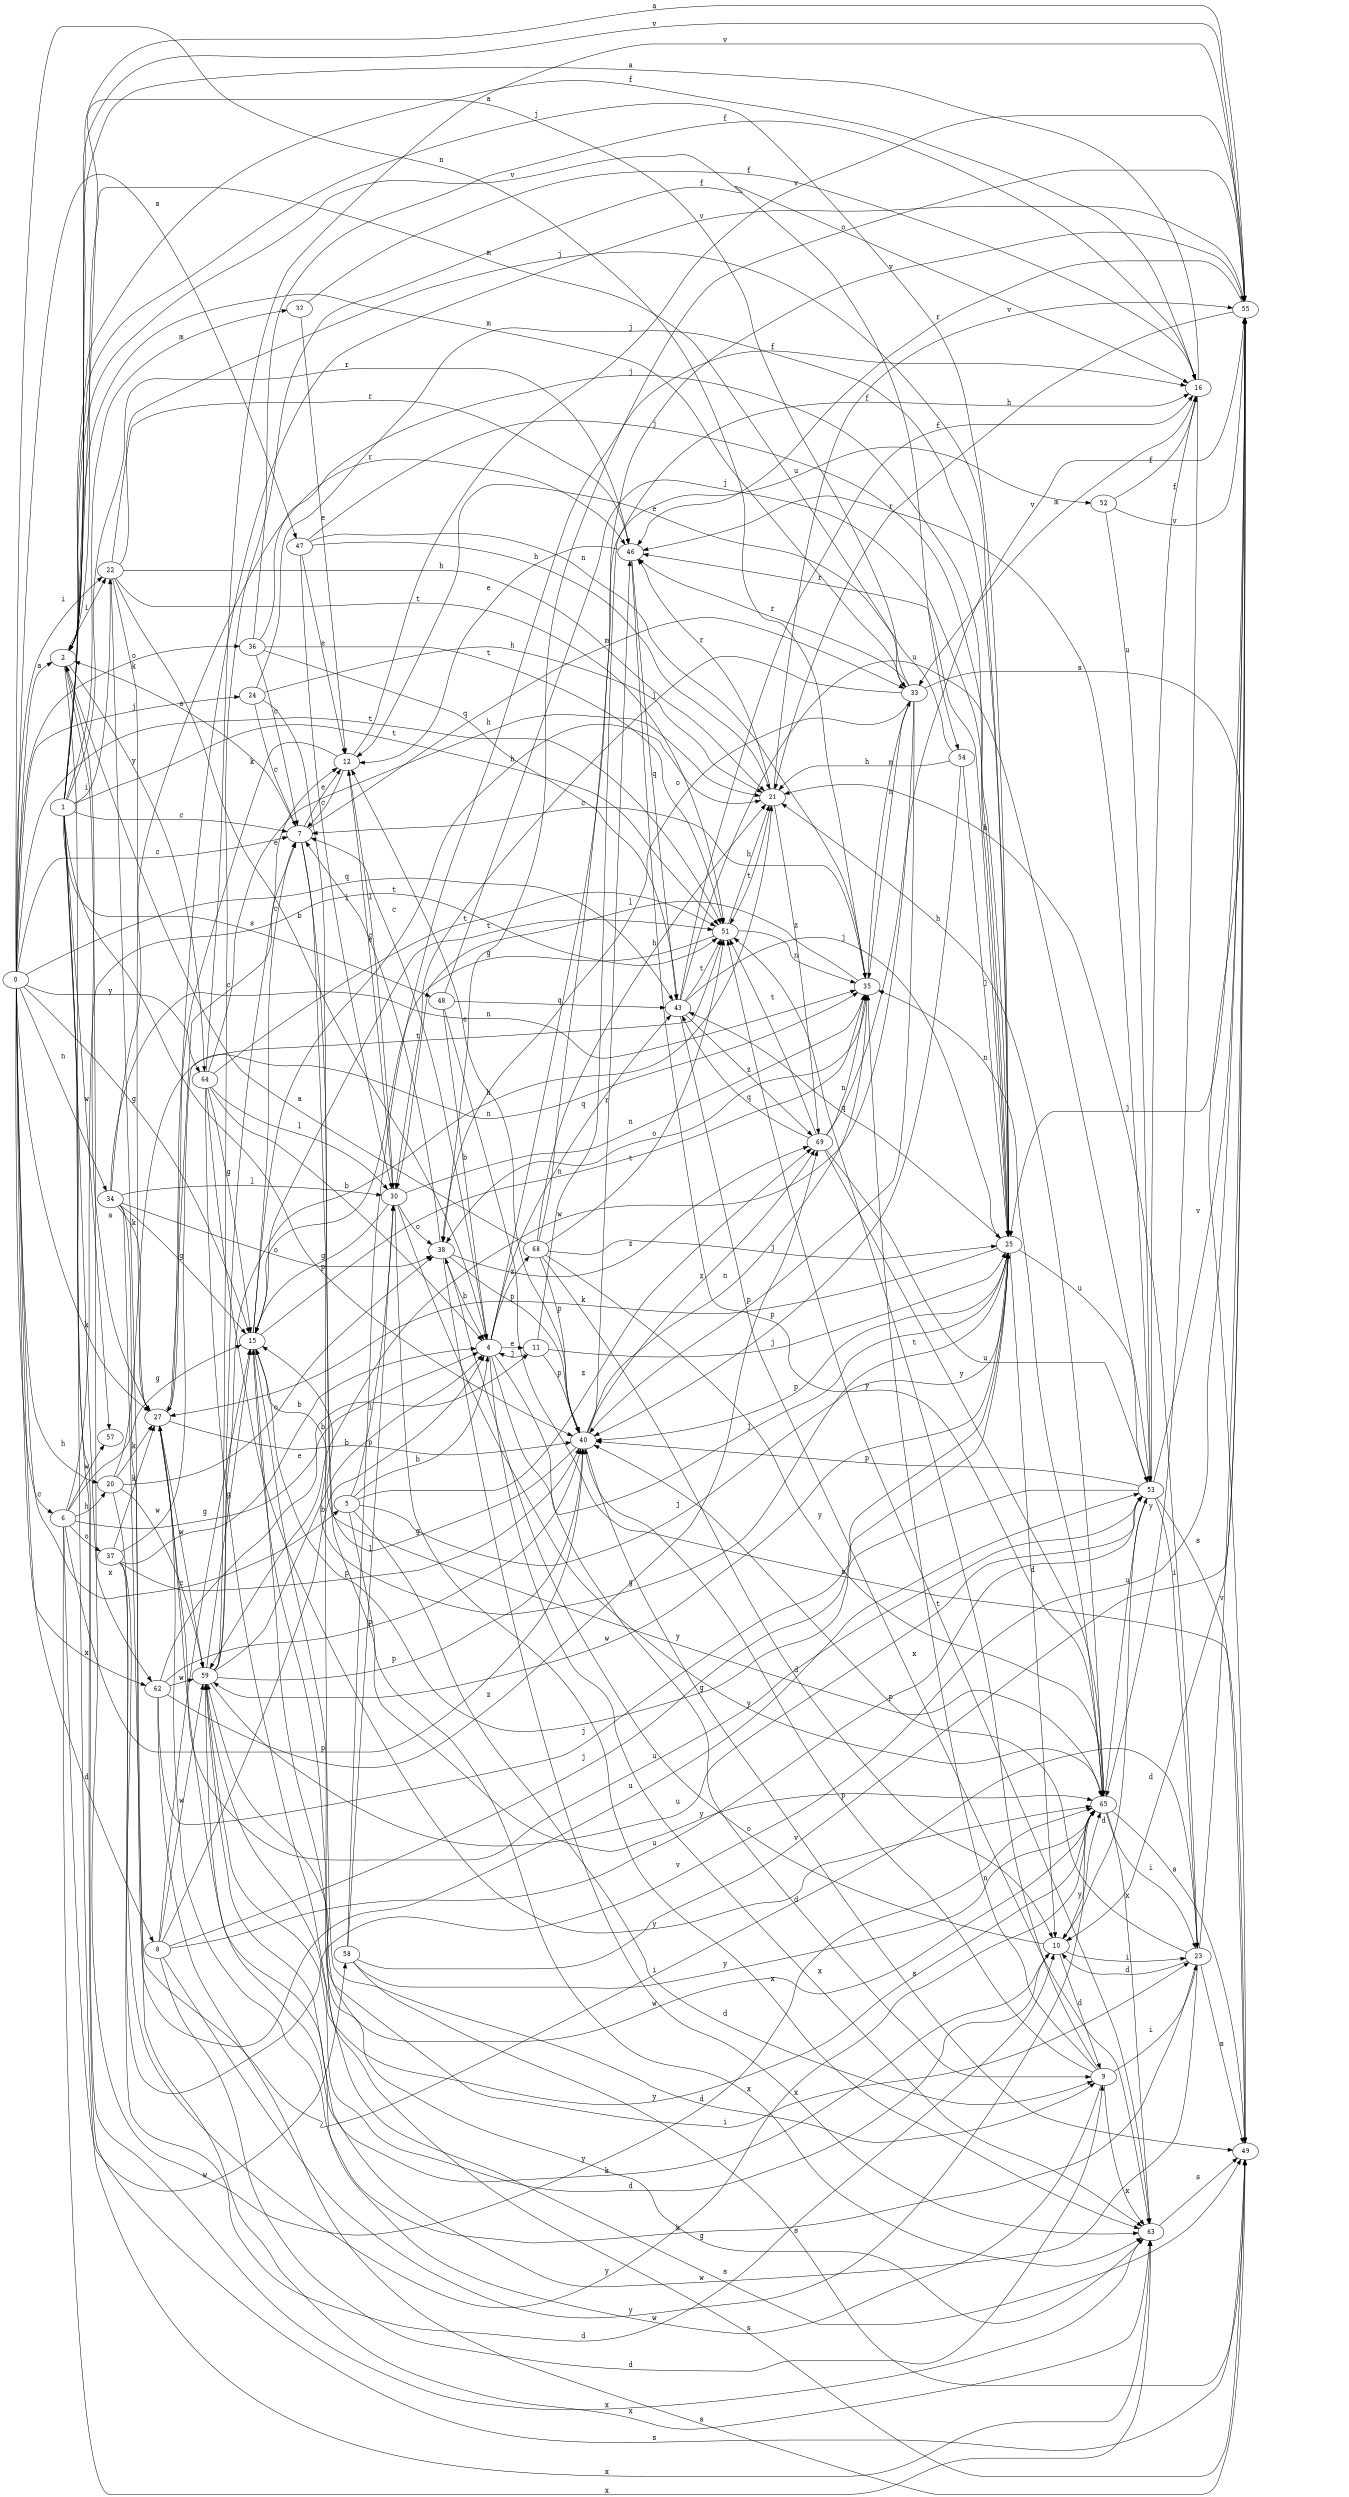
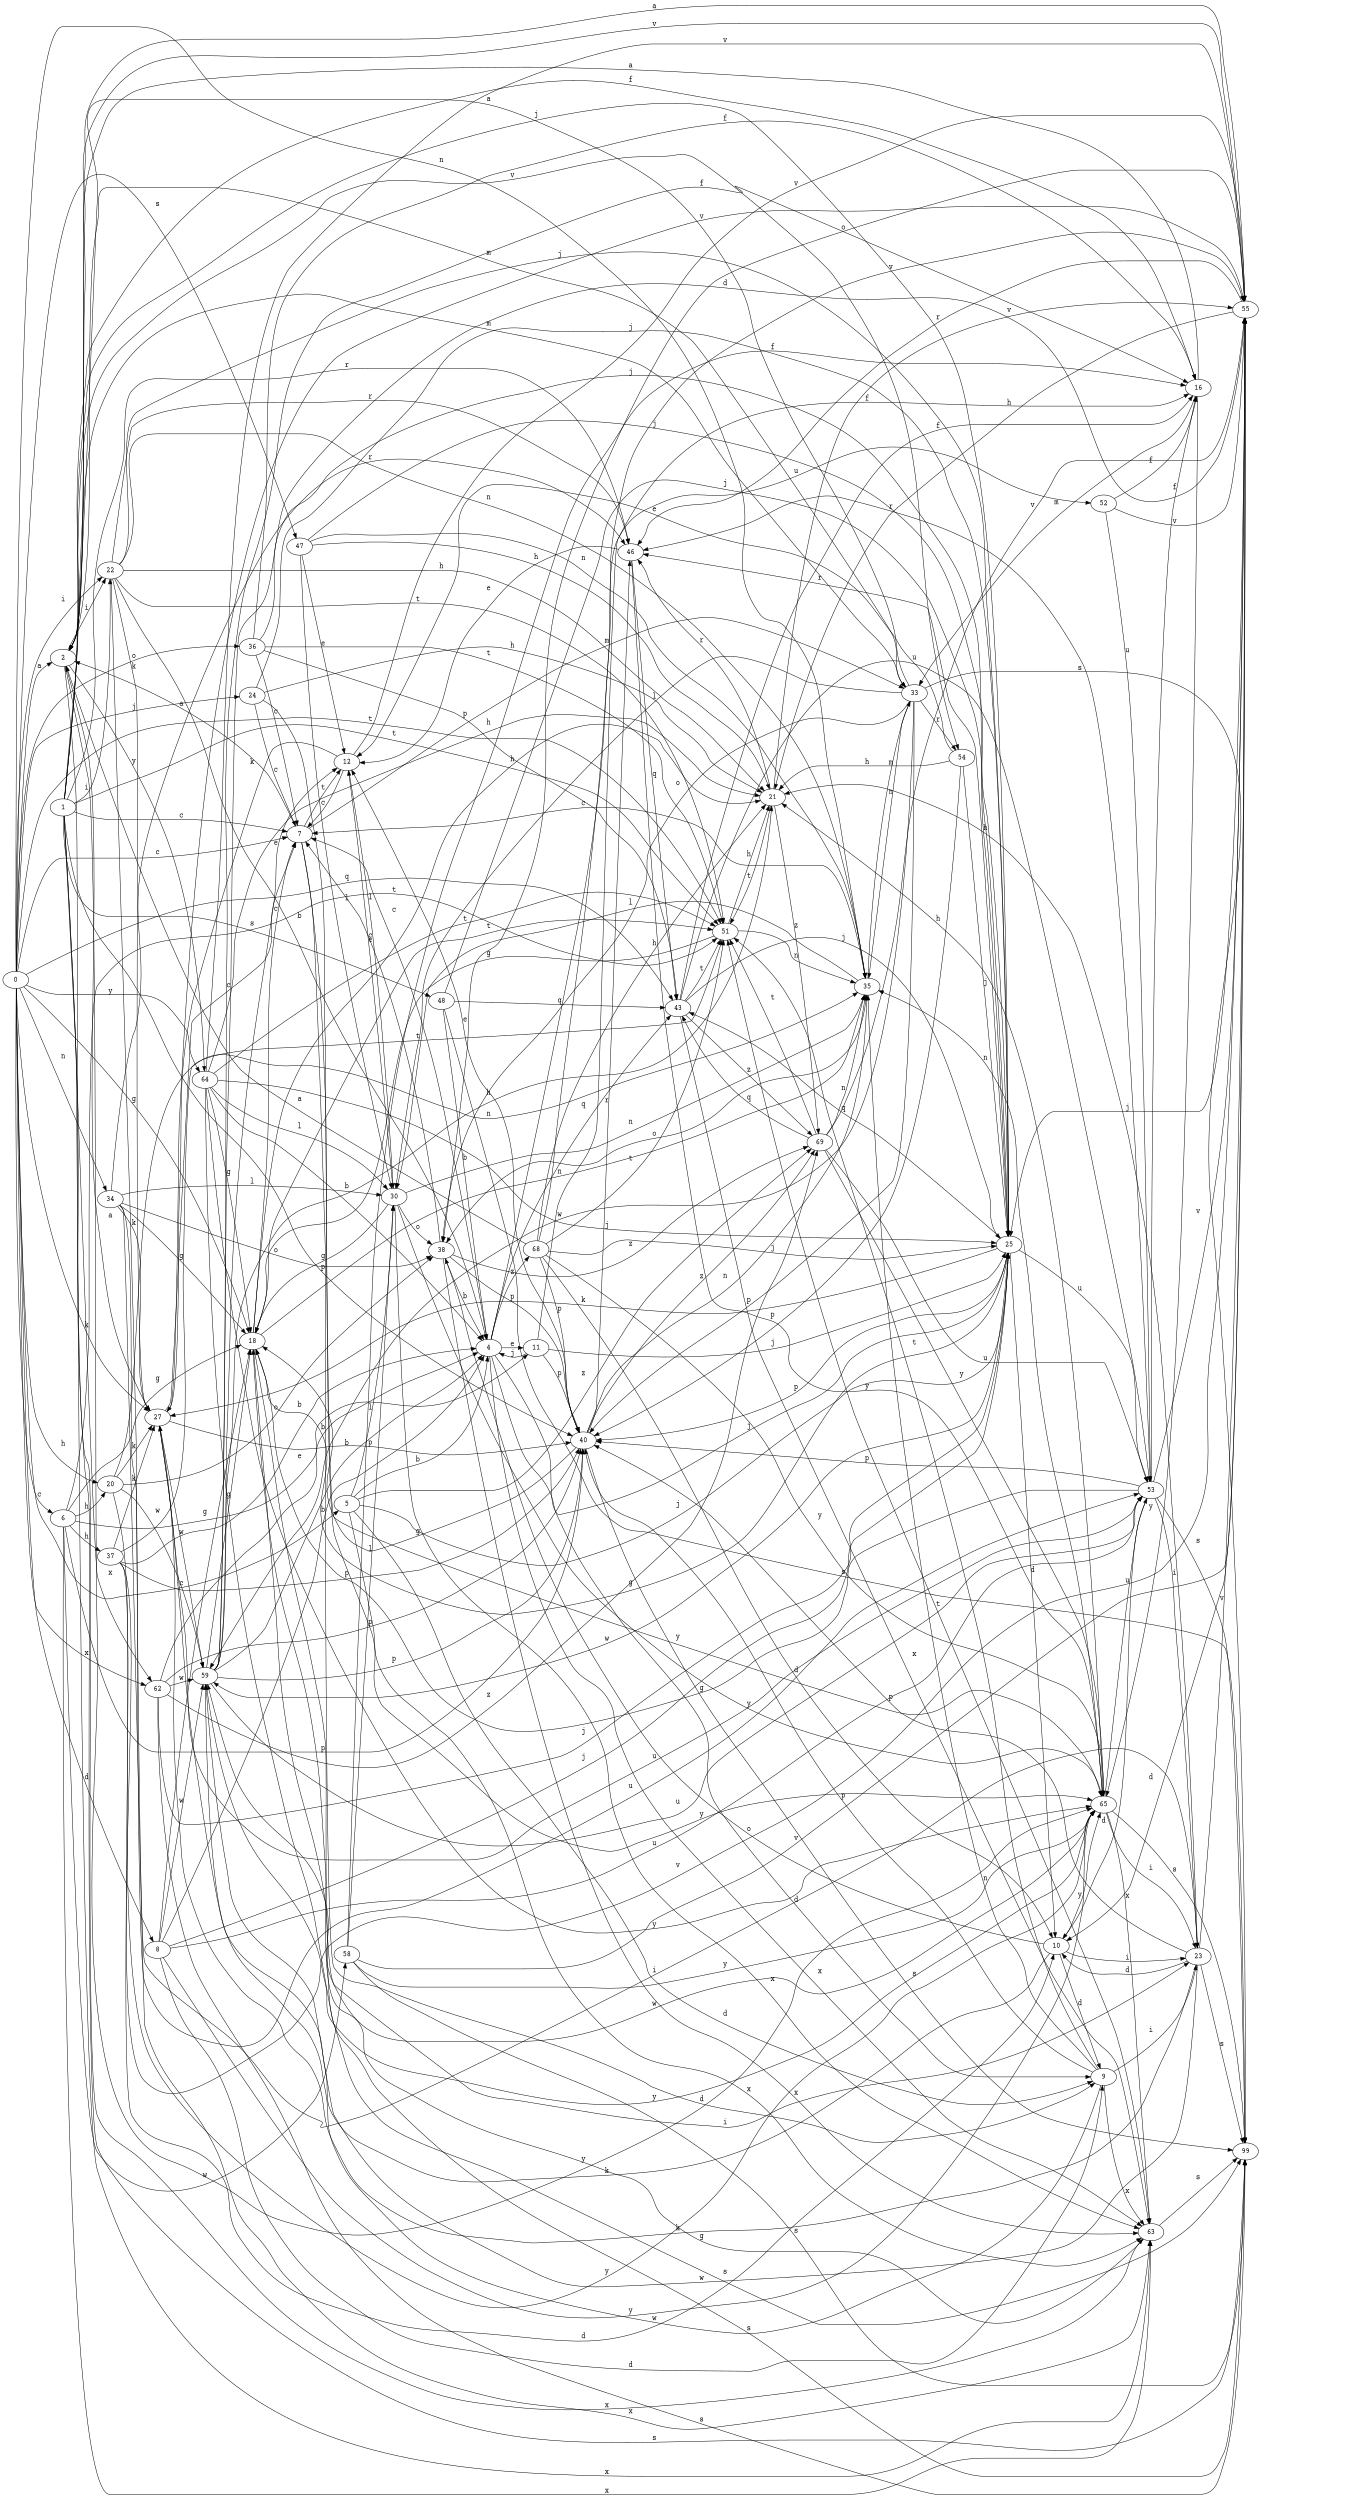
node "32": removed
edge "33" -> "46": now "33" -> "54"
edge "36" -> "43": label "q" -> "p"
edge "7" -> "12": label "e" -> "t"
edge "34" -> "35": now "22" -> "35"
edge "64" -> "25": added, label "j"
node "15": label "15" -> "18"
node "57": removed
edge "6" -> "37": label "o" -> "h"
node "49": label "49" -> "99"
edge "59" -> "10": now "59" -> "55"
